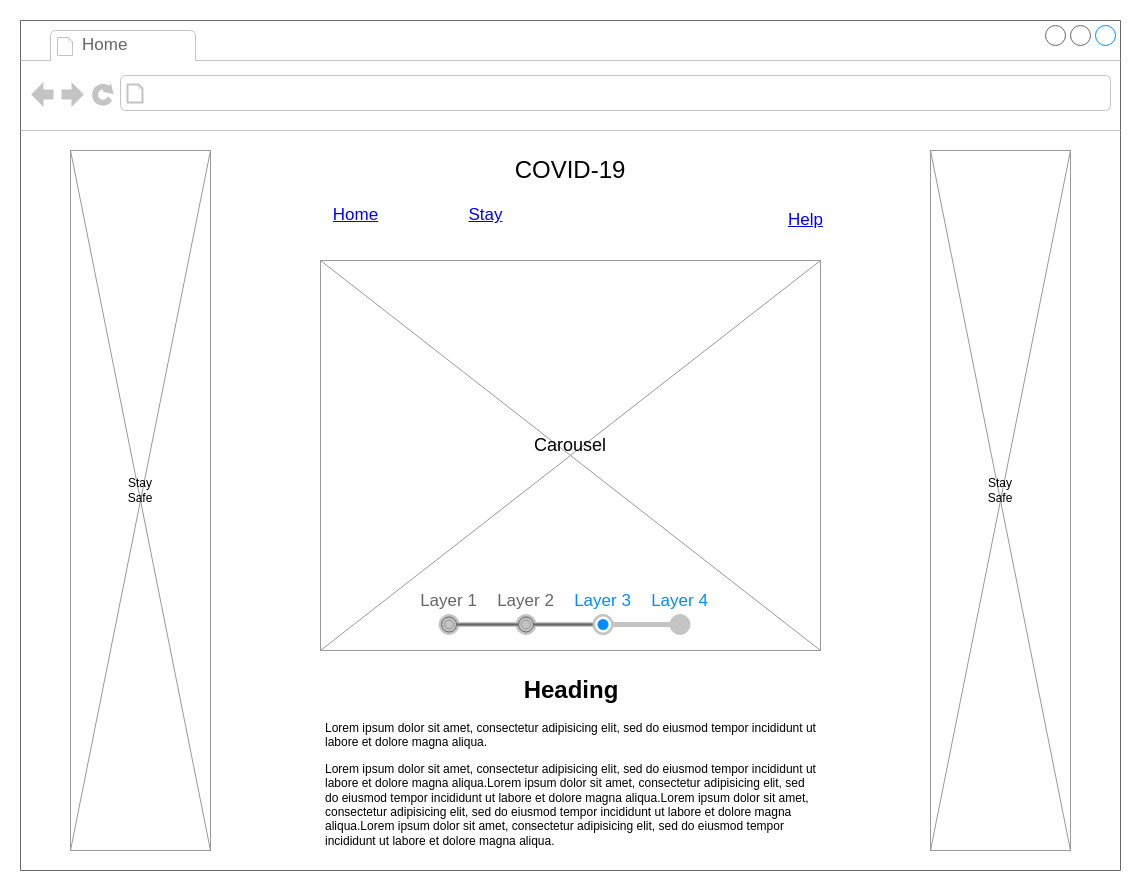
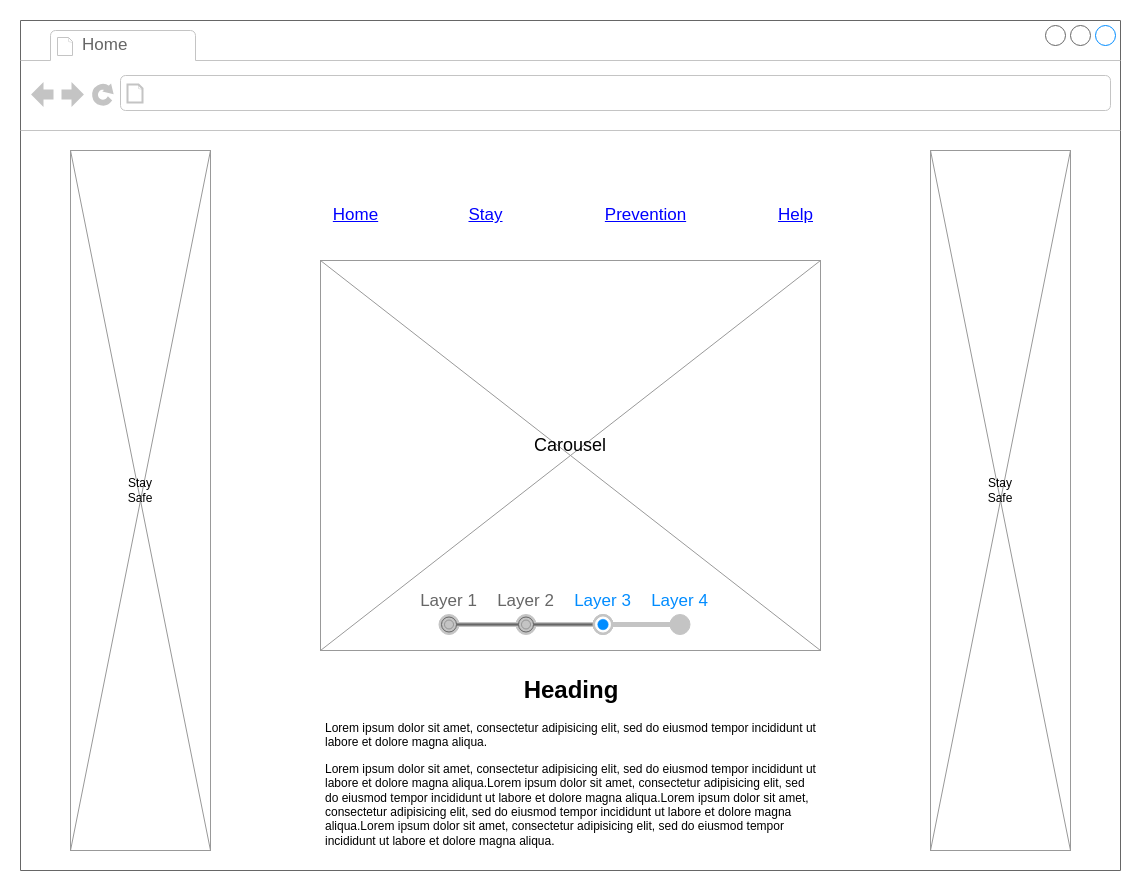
node "COVID-19": removed
node "Prevention": added
node "Help": moved (806, 221) -> (796, 216)
